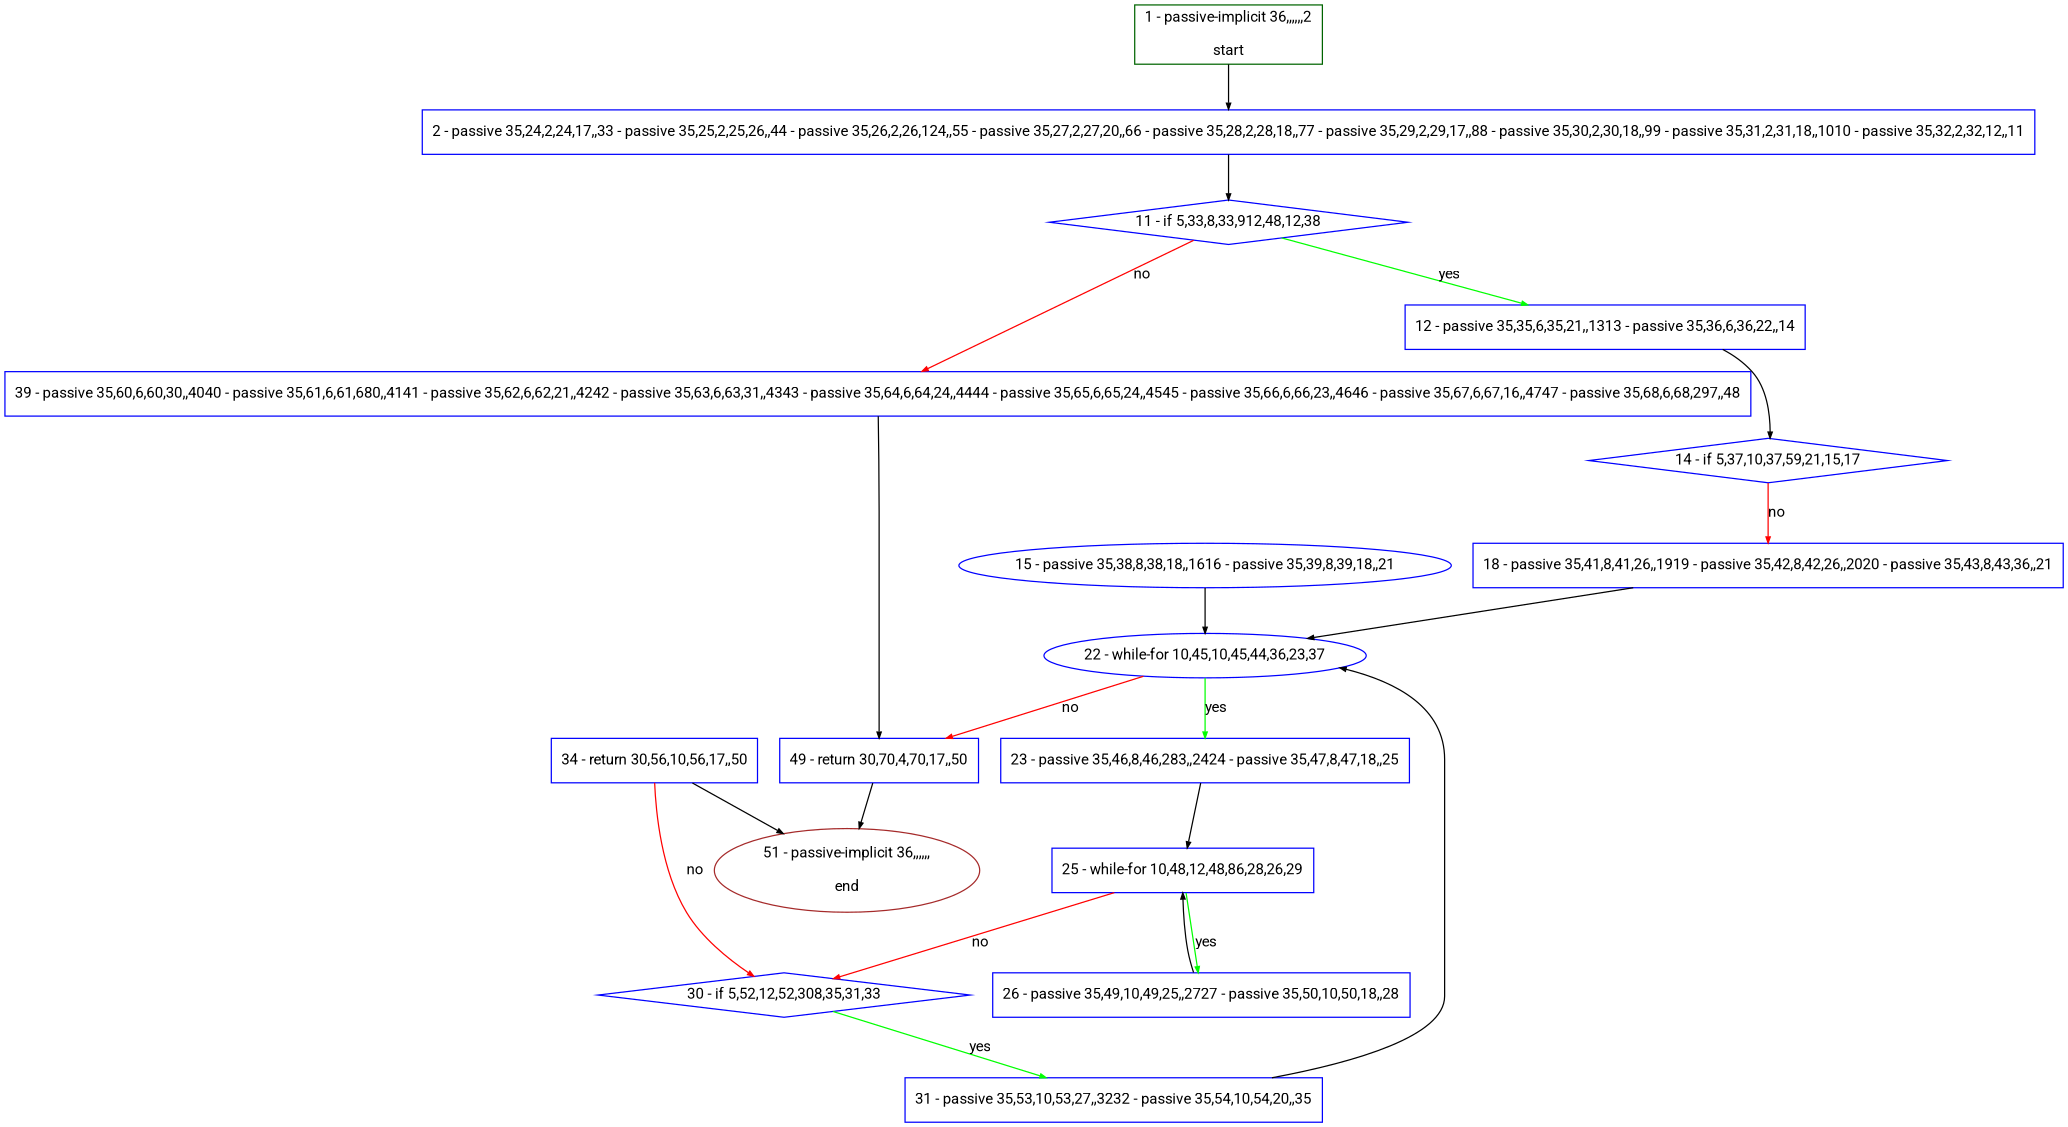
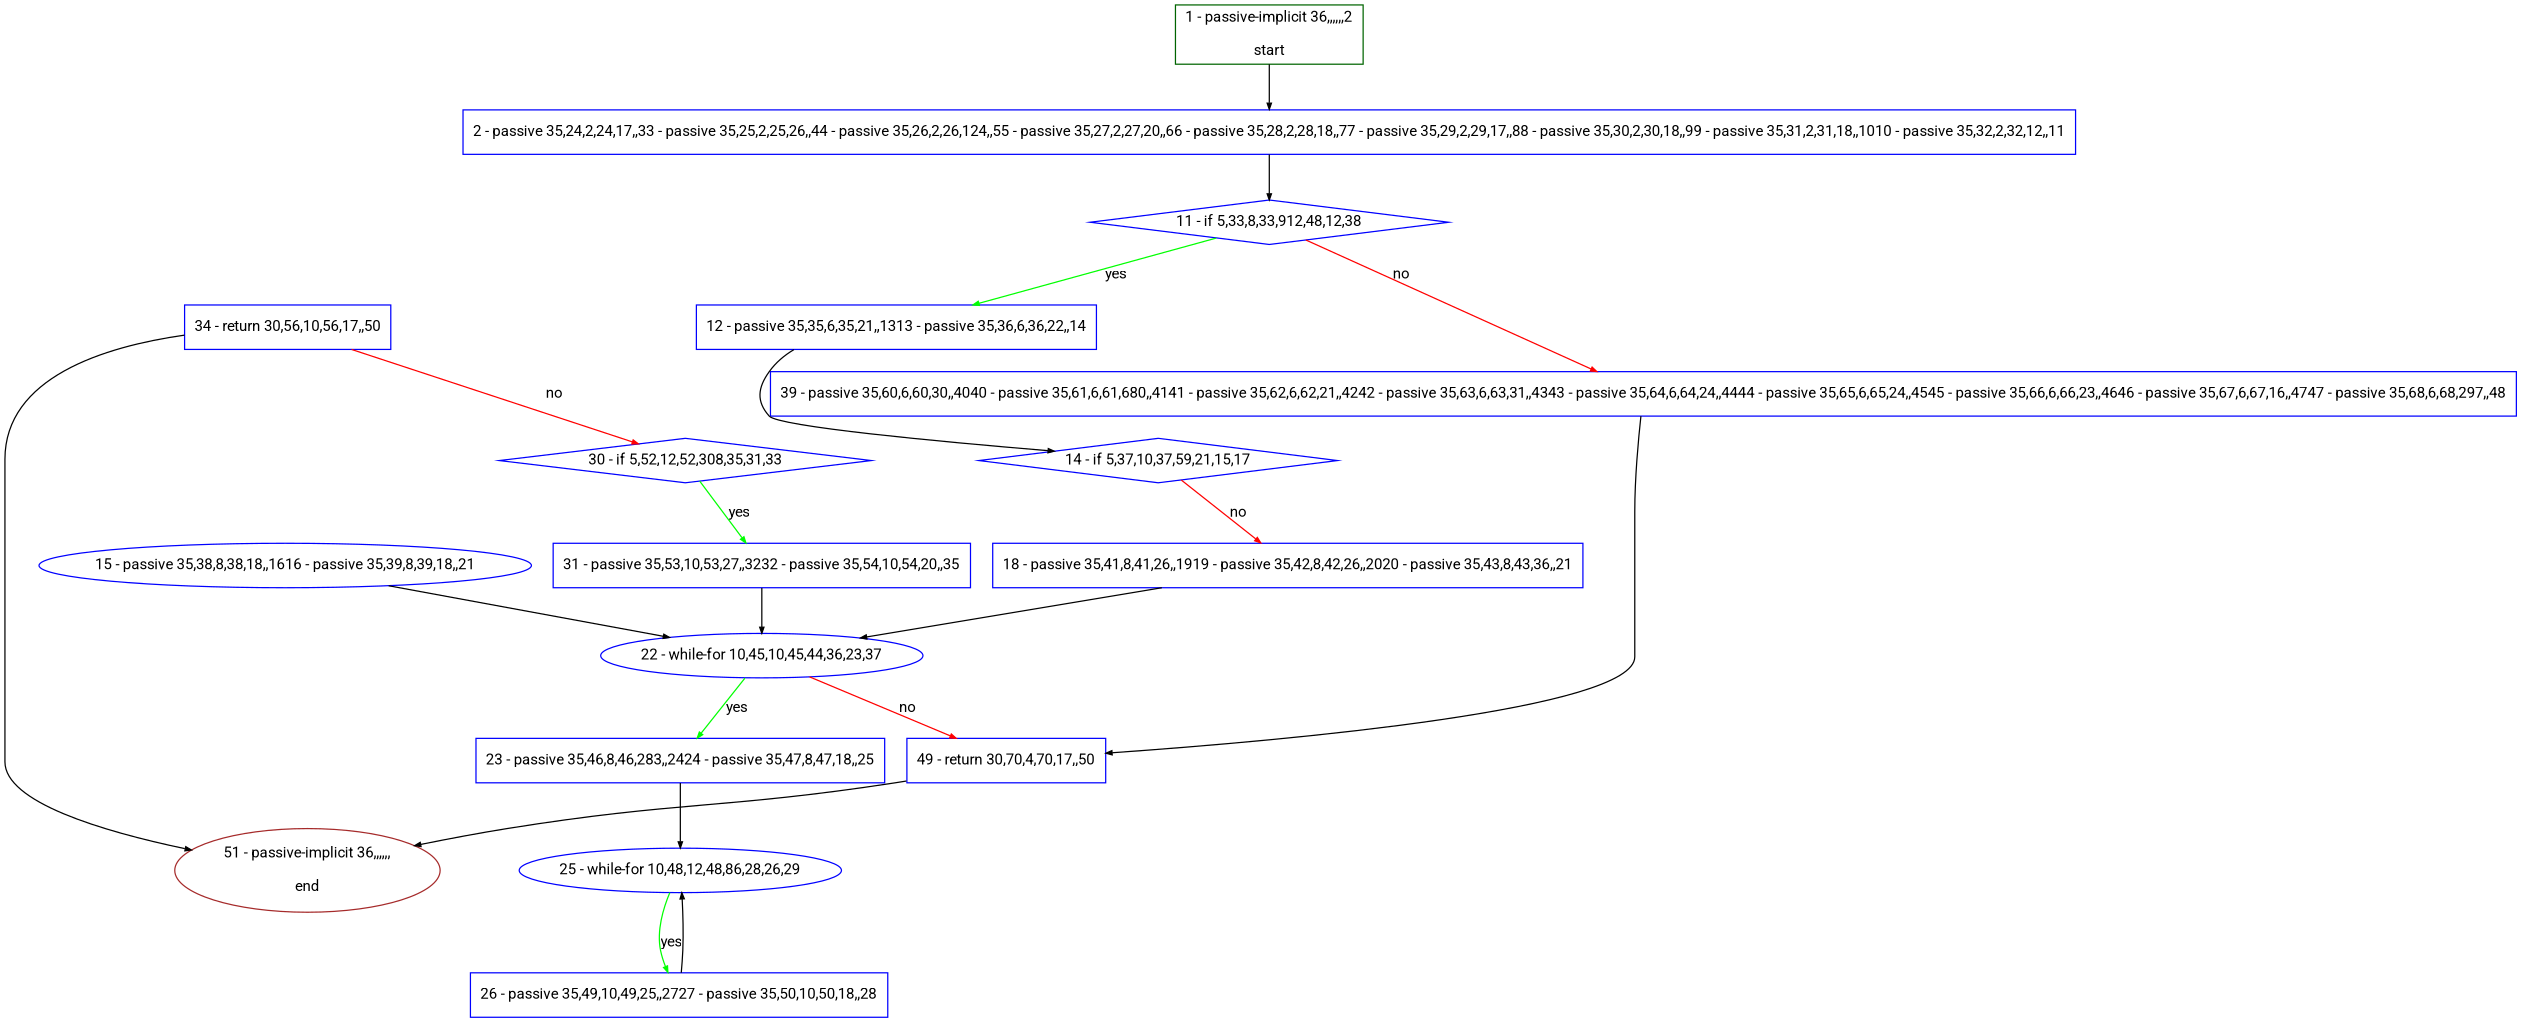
node "25 - while-for 10,48,12,48,86,28,26,29": shape box -> ellipse
edge "25 - while-for 10,48,12,48,86,28,26,29" -> "30 - if 5,52,12,52,308,35,31,33": removed, label "no"
